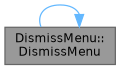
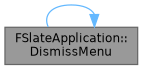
node "DismissMenu:: DismissMenu": label "DismissMenu:: DismissMenu" -> "FSlateApplication:: DismissMenu"
